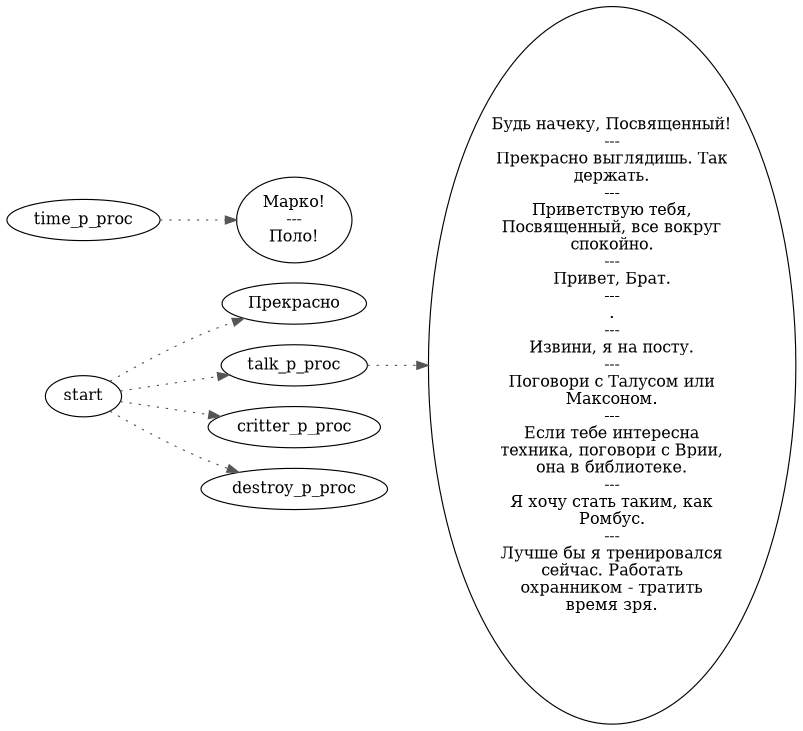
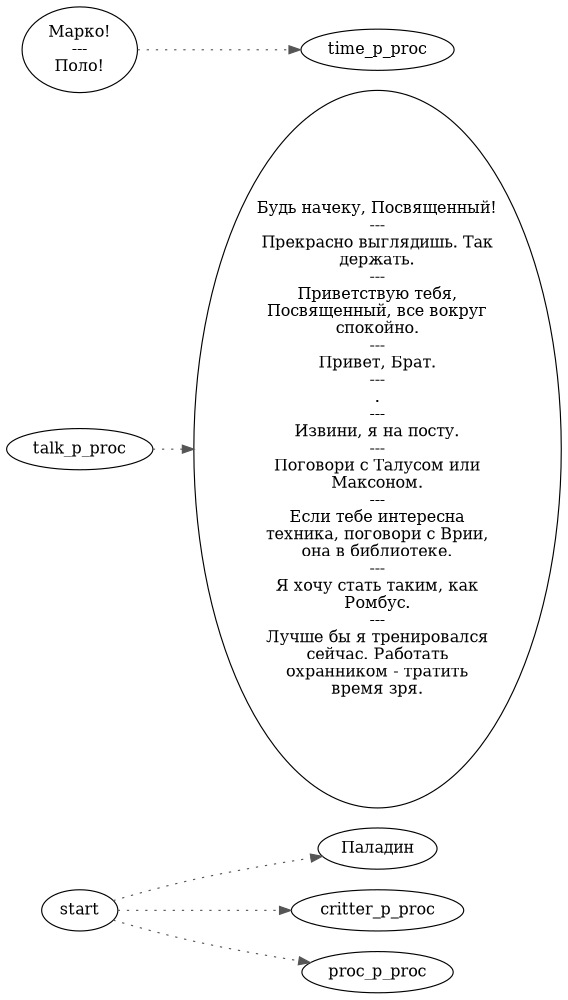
edge "time_p_proc" -> "Марко! --- Поло!": reversed
node "Прекрасно": label "Прекрасно" -> "Паладин"
edge "start" -> "talk_p_proc": removed
node "destroy_p_proc": label "destroy_p_proc" -> "proc_p_proc"
